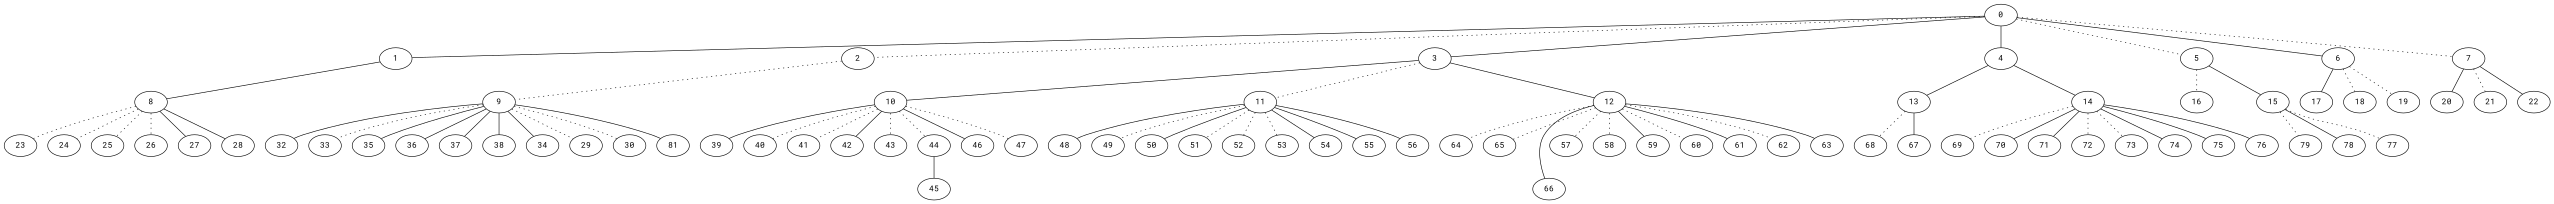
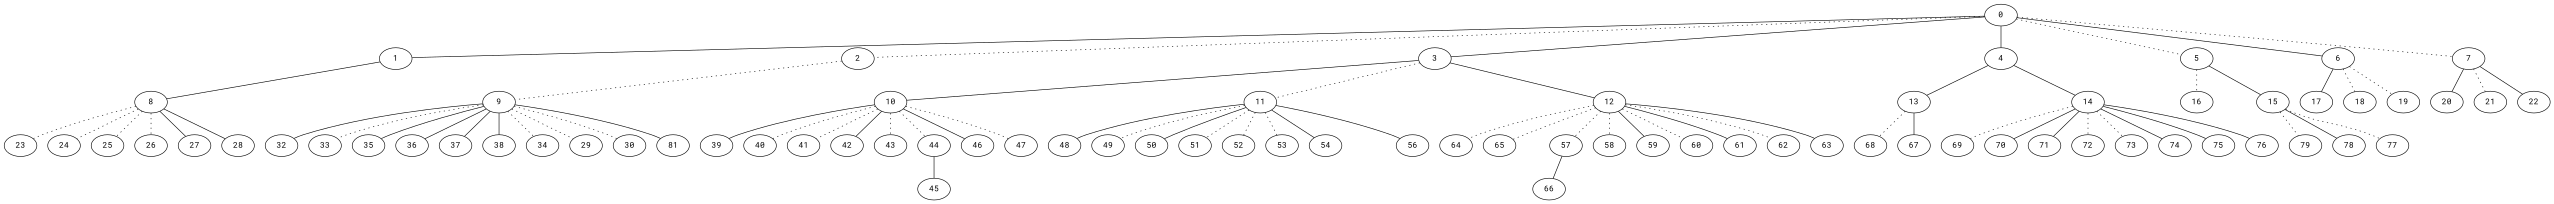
edge "9" -- "34": style solid -> dotted
edge "12" -- "66": now "57" -- "66"
node "55": removed
